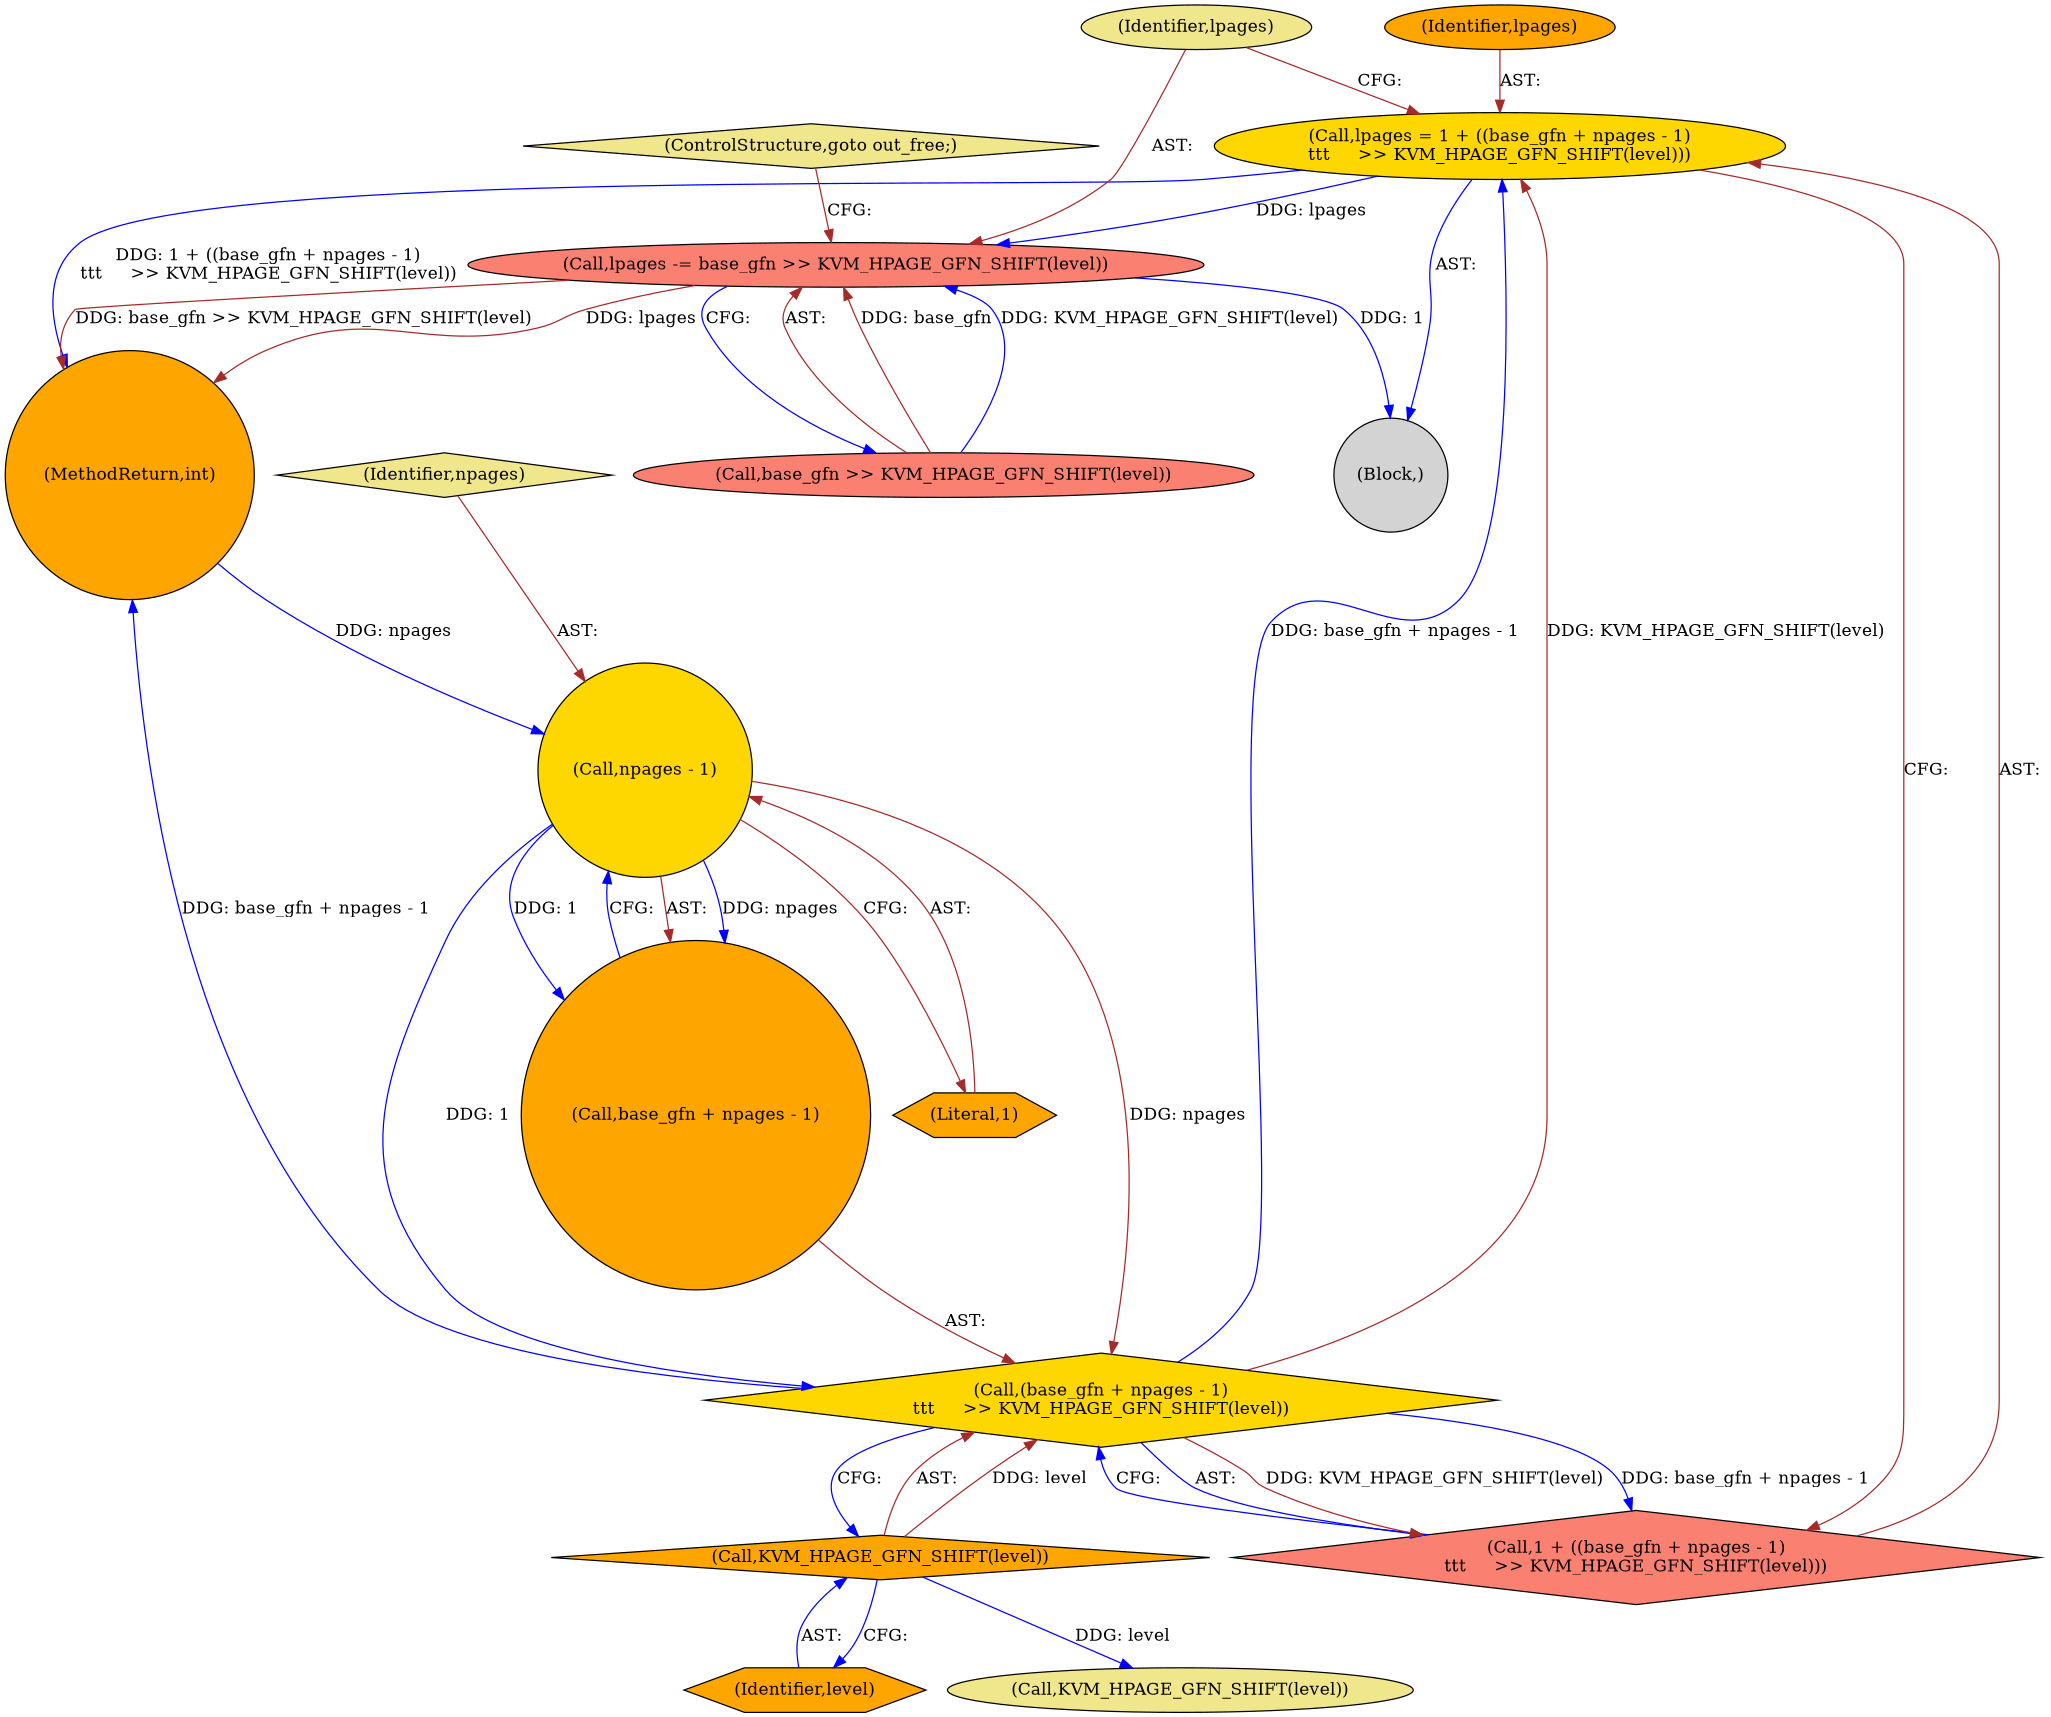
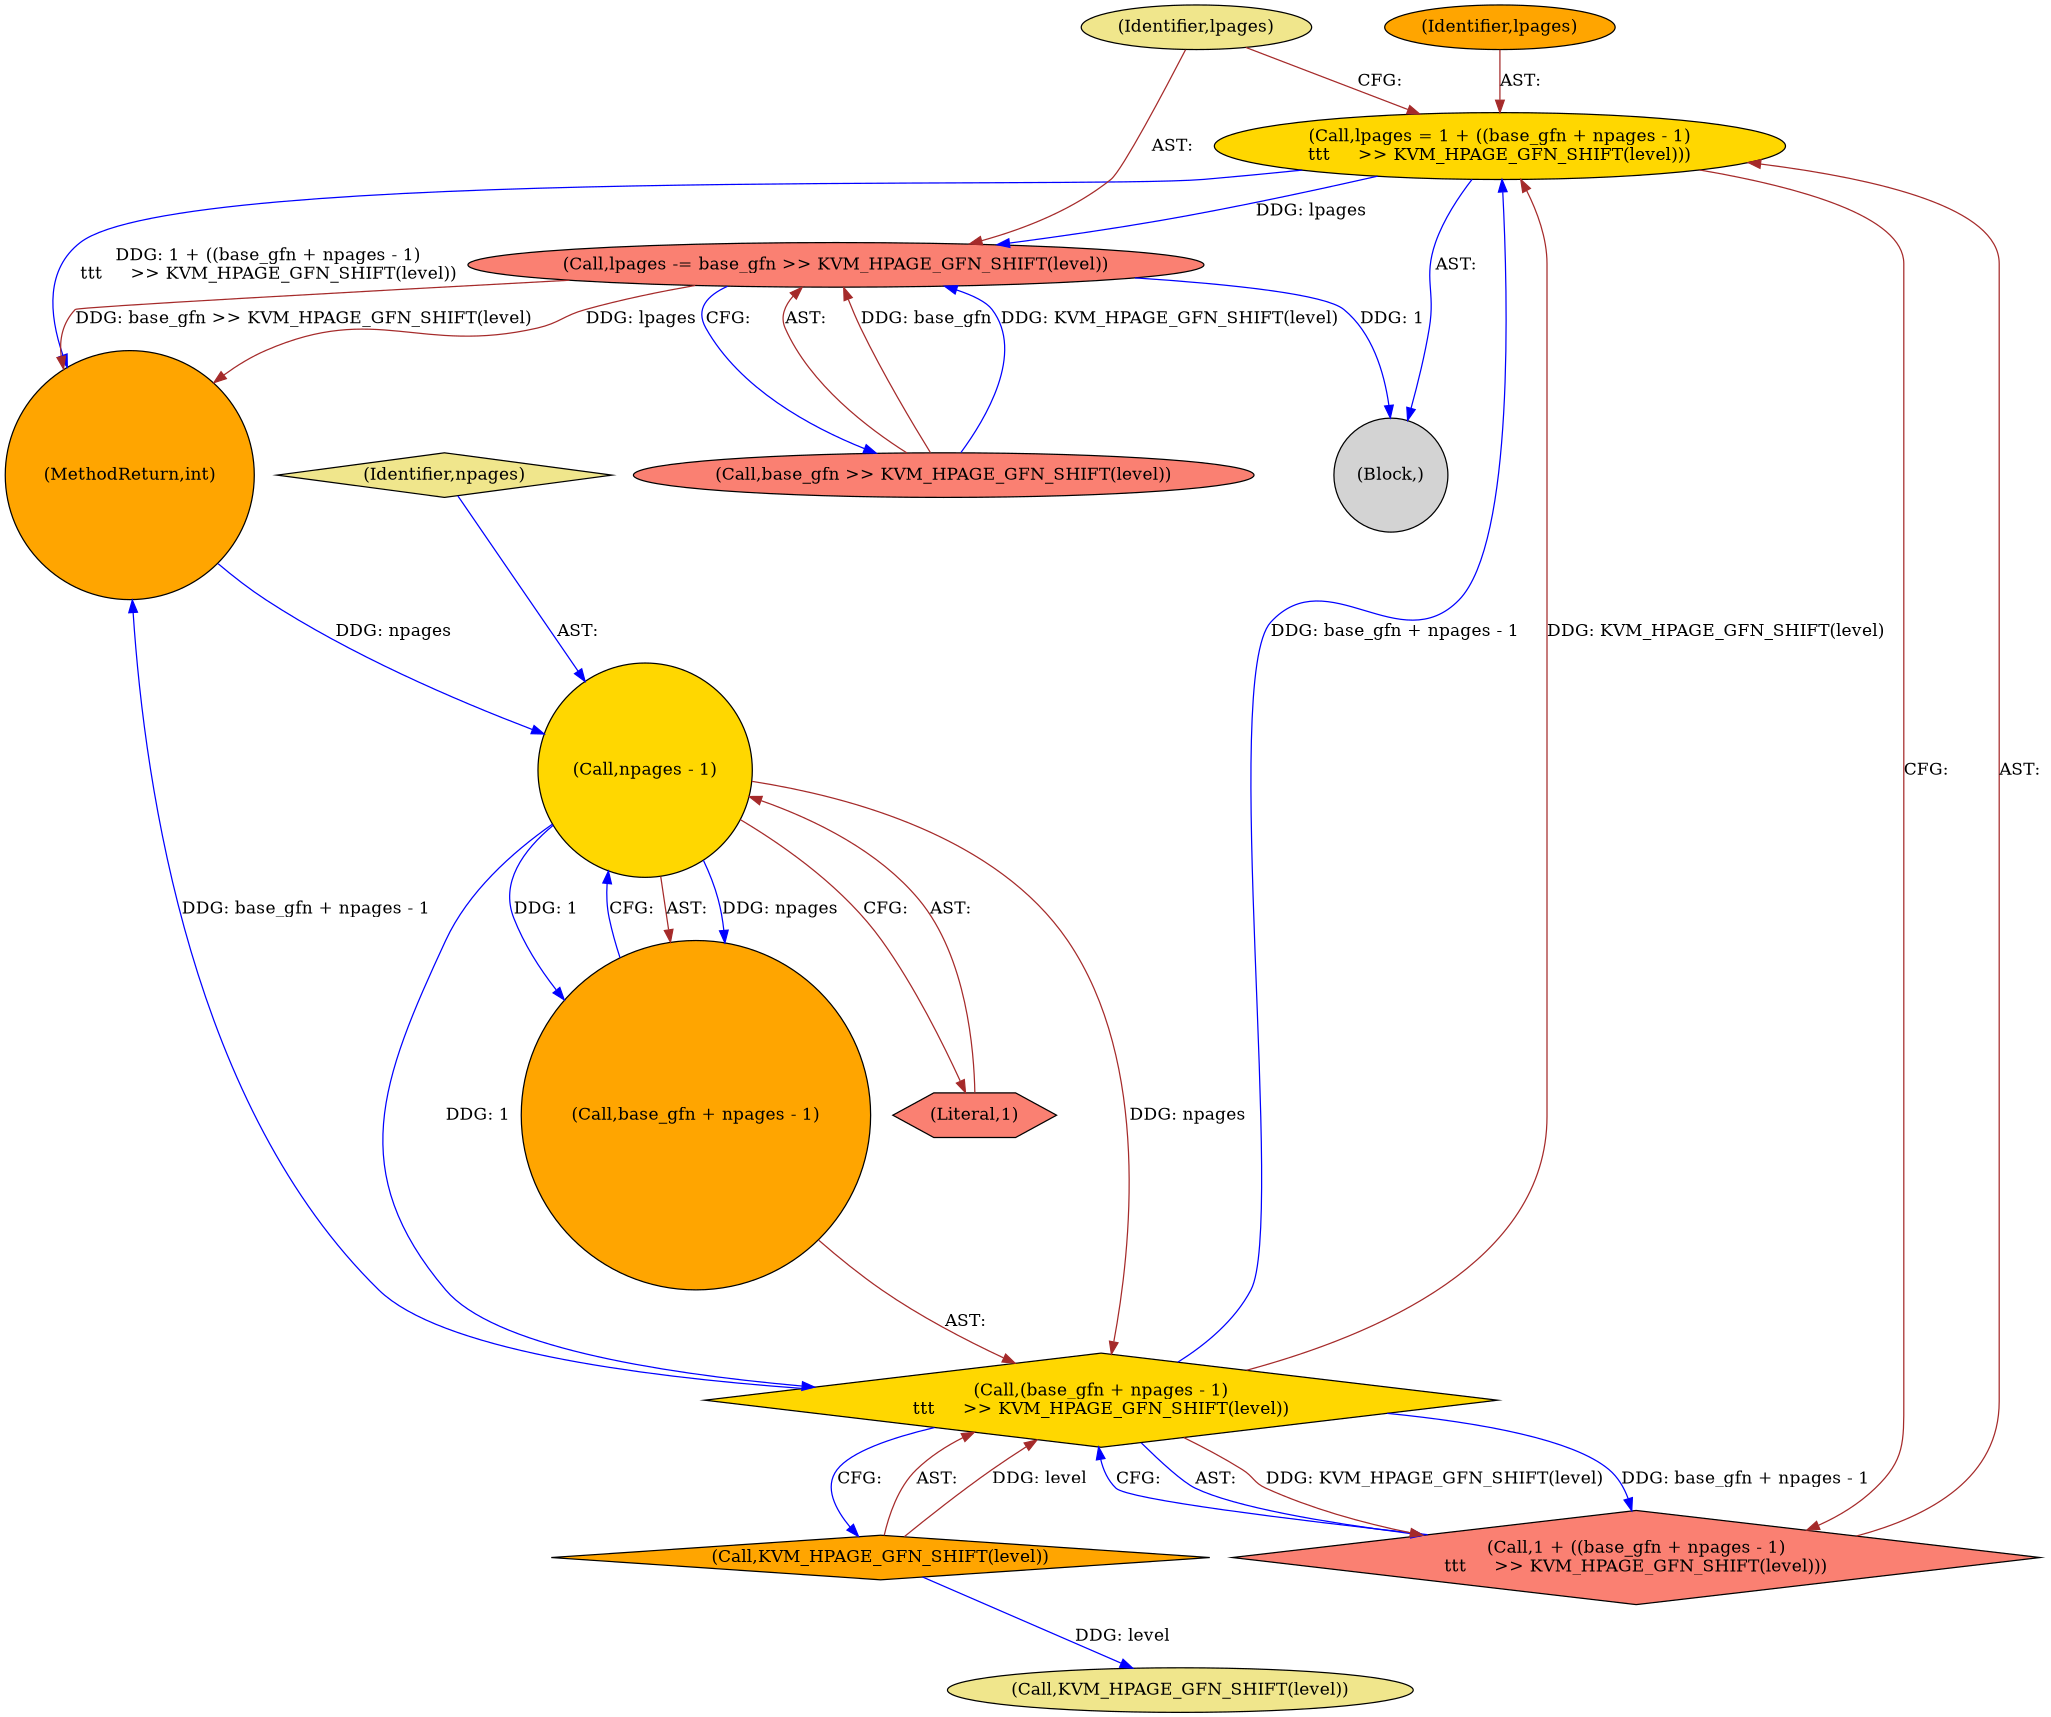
node "(ControlStructure,goto out_free;)": removed
edge "(Identifier,npages)" -> "(Call,npages - 1)": color brown -> blue
node "(Literal,1)": fillcolor orange -> salmon
node "(Identifier,level)": removed
